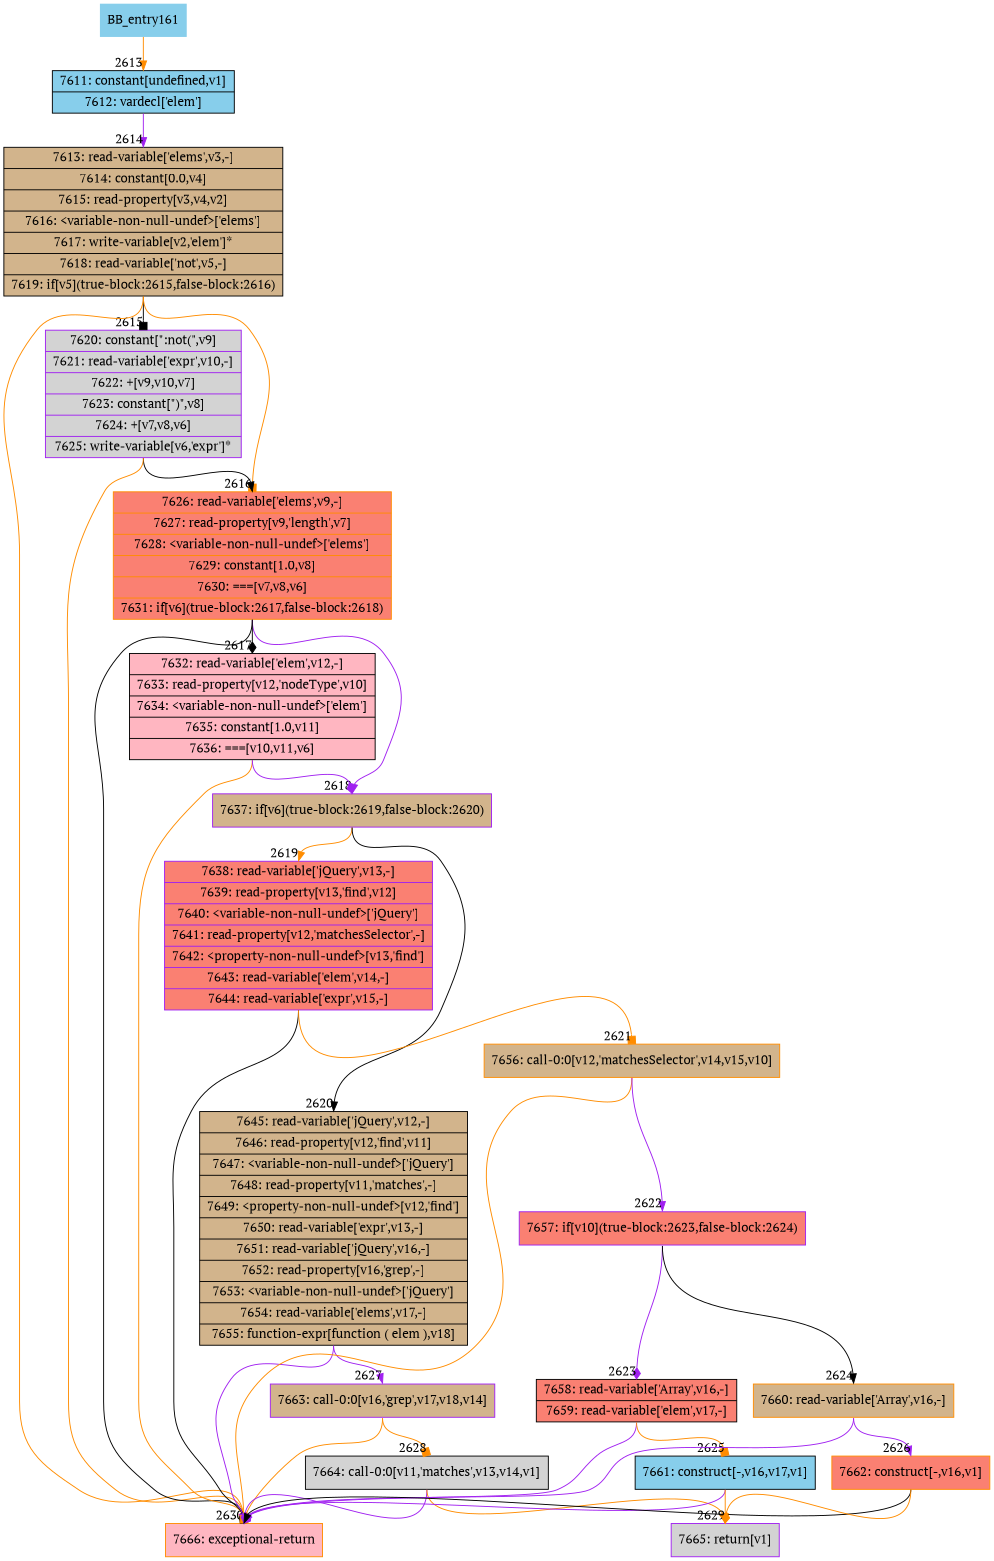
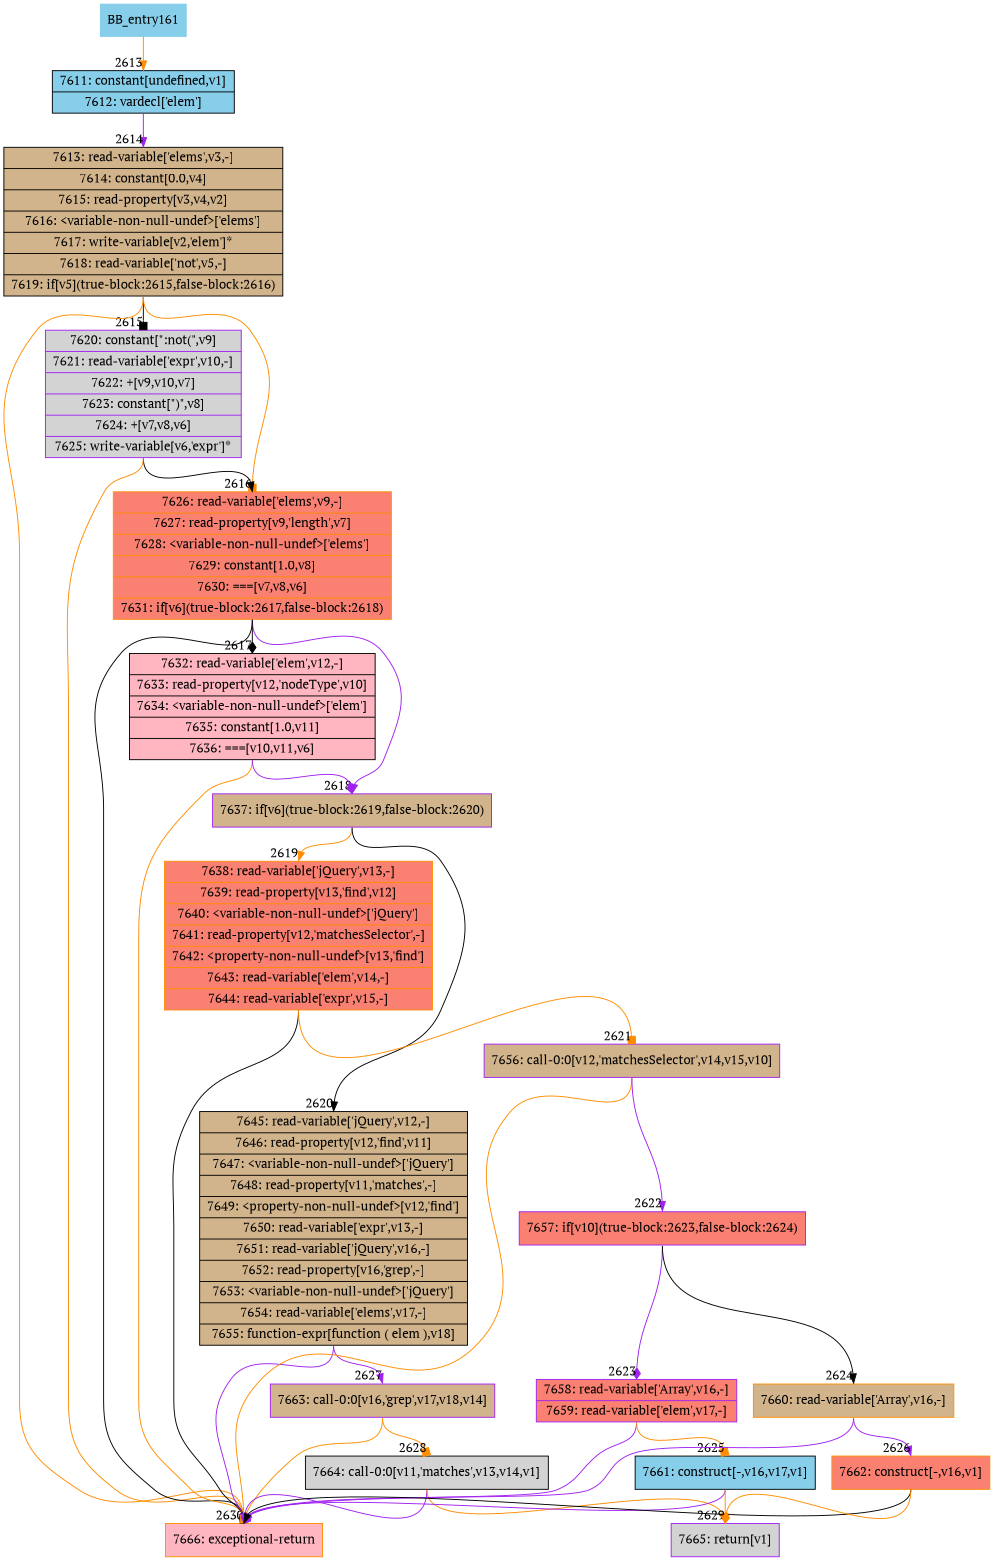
node "7638: read-variable['jQuery',v13,-]": color purple -> darkorange
node "7656: call-0:0[v12,'matchesSelector',v14,v15,v10]": color darkorange -> purple
node "7658: read-variable['Array',v16,-]": color black -> purple
